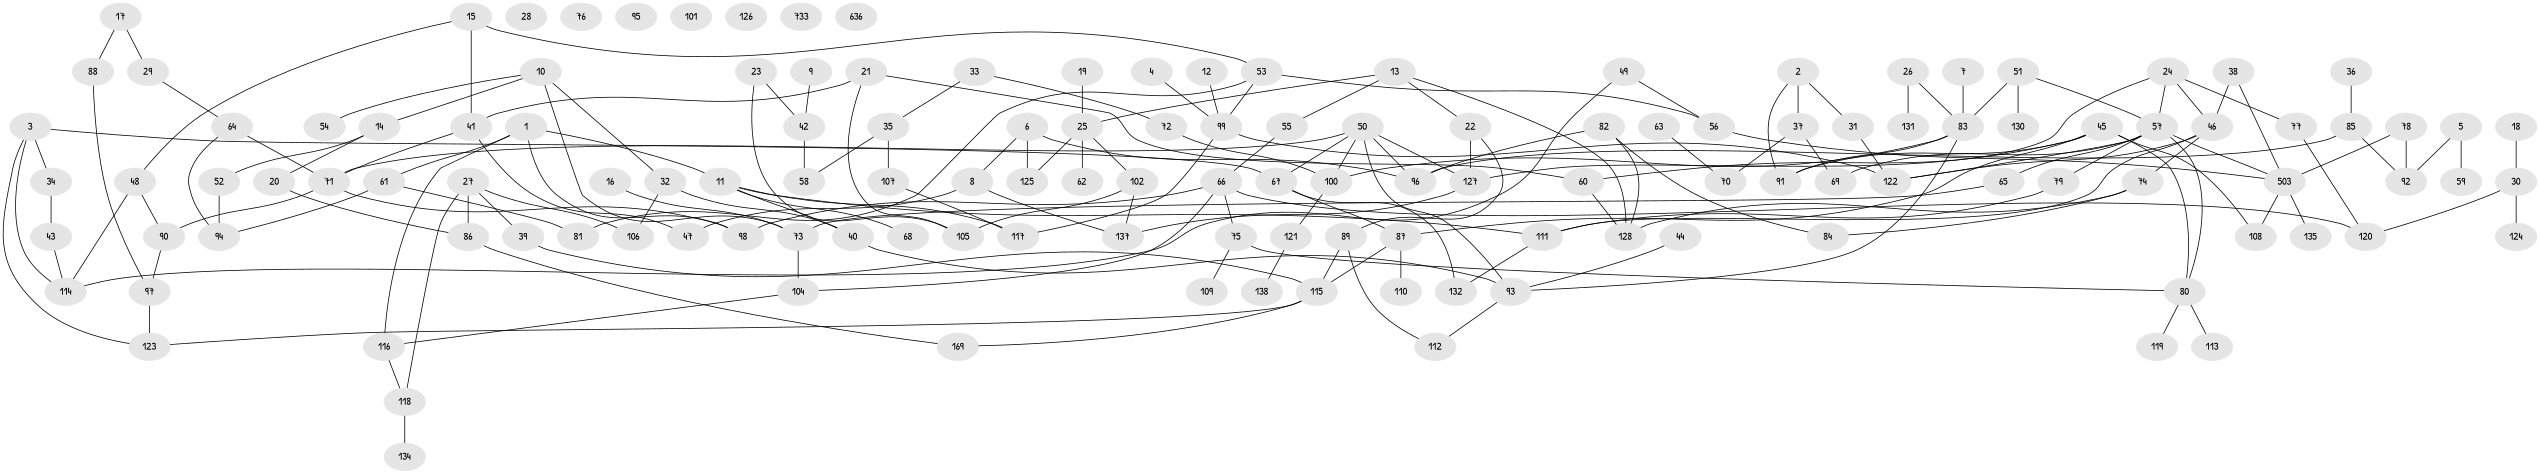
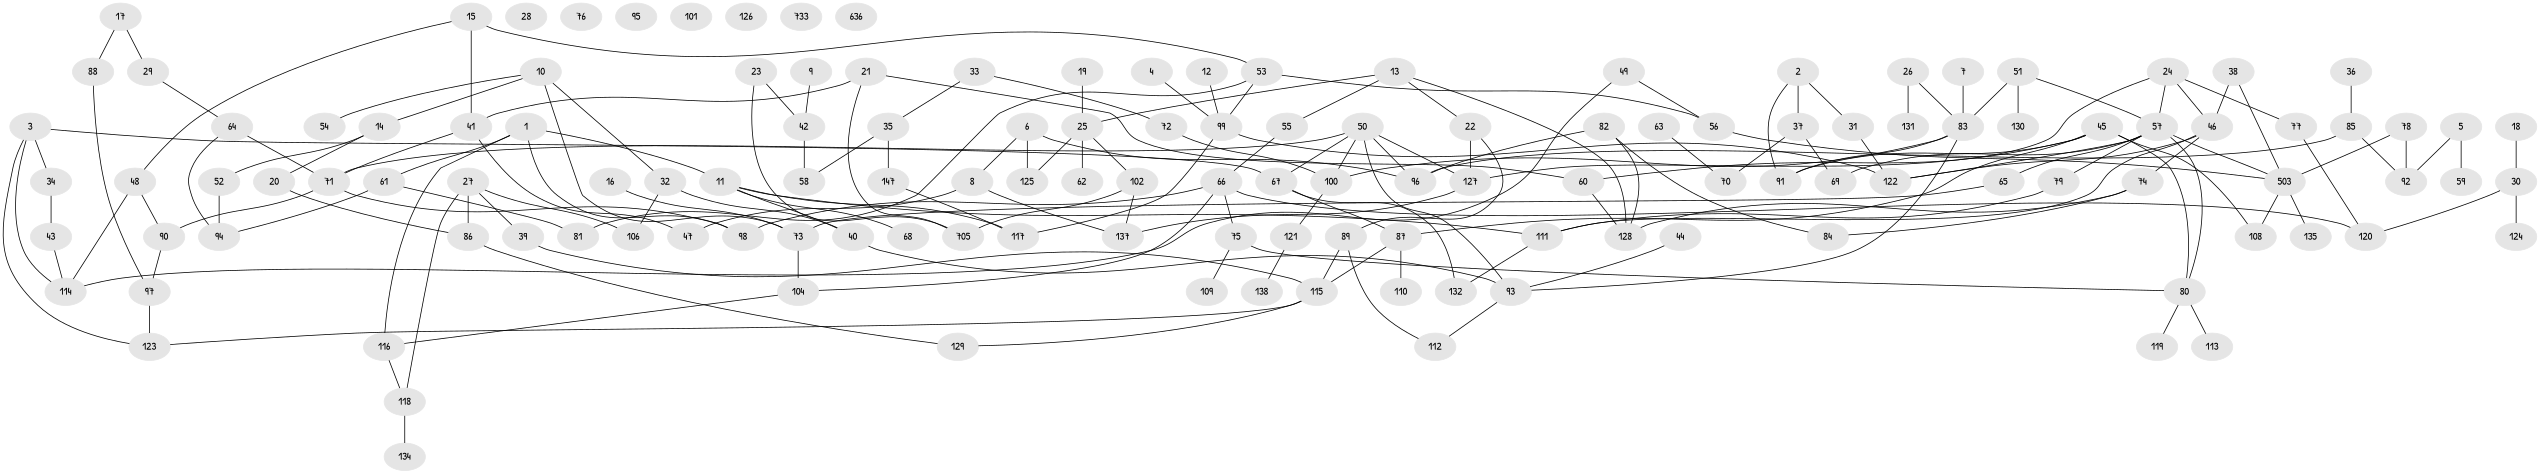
node "107": label "107" -> "147"
node "105": label "105" -> "705"
node "169": label "169" -> "129"
